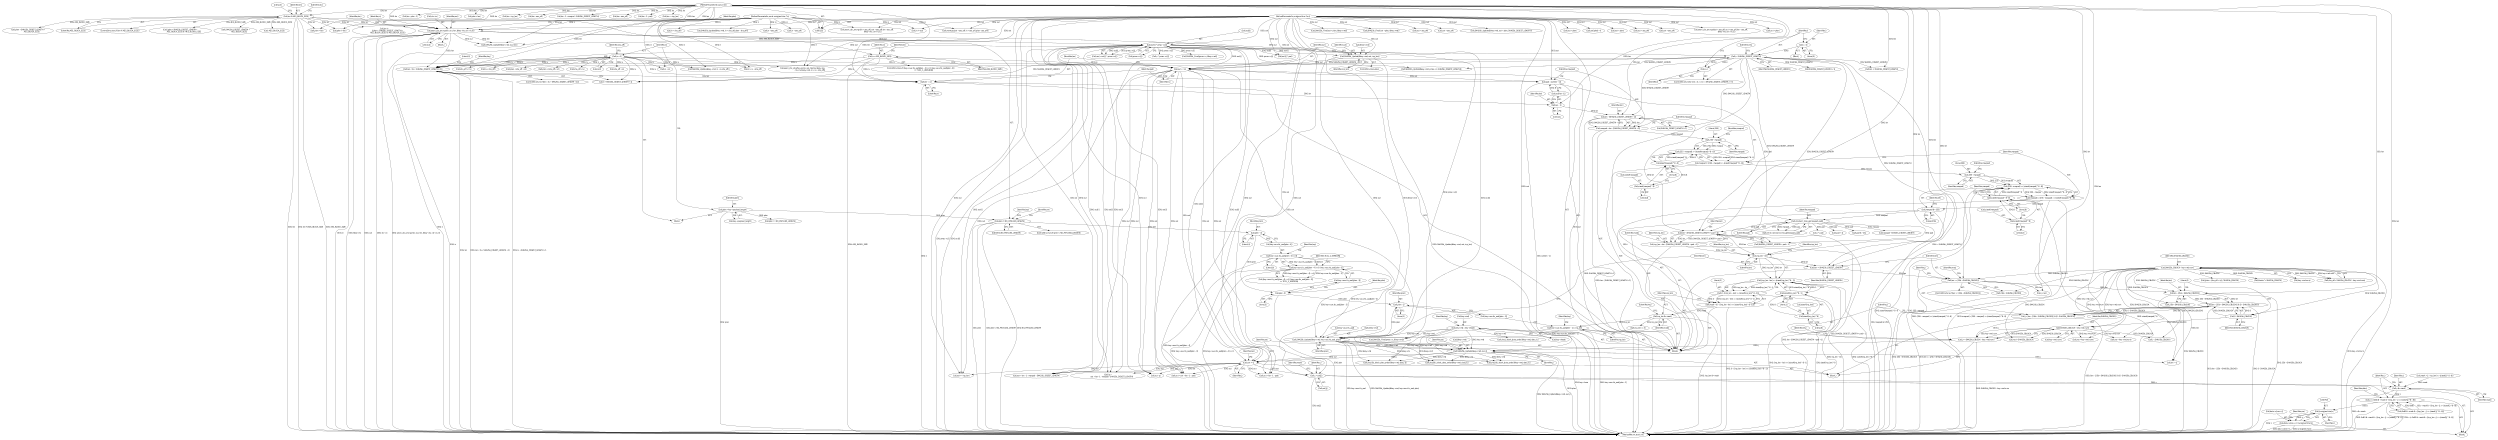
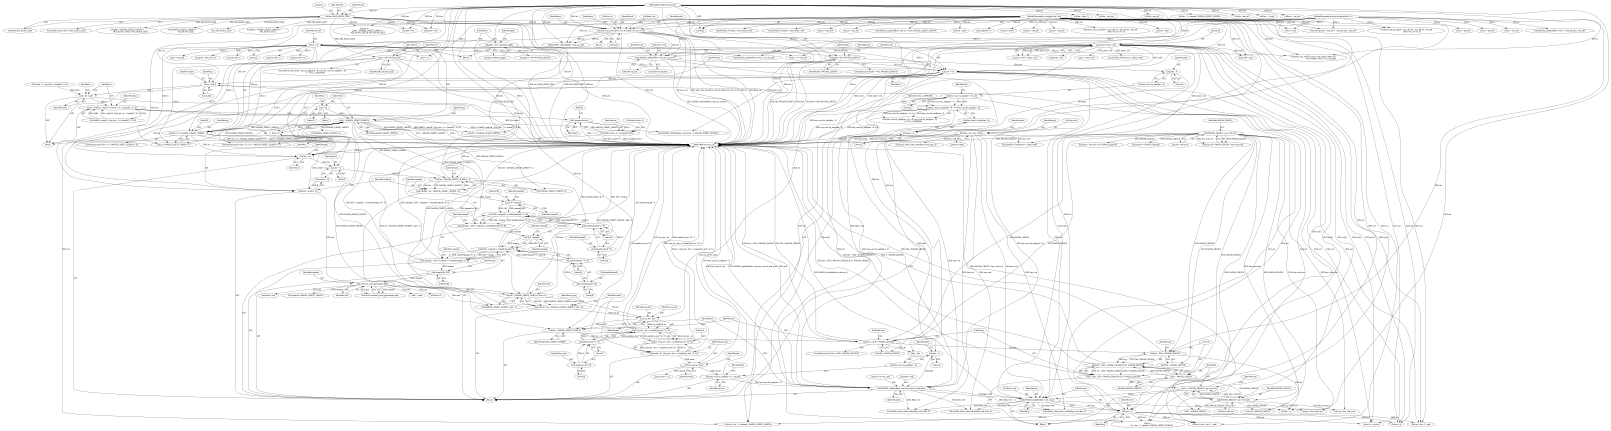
node "(Call,plen < len)": removed
node "(Call,&key->ks)": added
edge "(MethodParameterIn,const unsigned char *in)" -> "(Call,SHA256_Update(&key->md, in + iv, sha_off))": label "DDG: in" -> "SIZE: in"
node "(Call,plen - (sha_off + iv))": removed
edge "(Call,plen = key->payload_length)" -> "(Call,plen == NO_PAYLOAD_LENGTH)": label "DDG: plen" -> "DDG: inp_len - len"
edge "(Call,plen - 4)" -> "(Call,key->aux.tls_aad[plen - 4])": label "DDG: " -> "AST: "
node "(Call,sizeof(inp_len) * 8 - 1)": label "(Call,sizeof(inp_len) * 8 - 1)" -> "(Call,else(inp_len) * 8 - 1)"
edge "(Call,len -= iv)" -> "(MethodReturn,static int)": reversed
